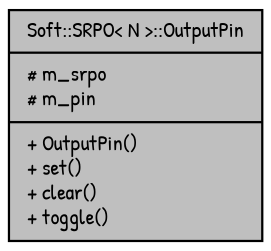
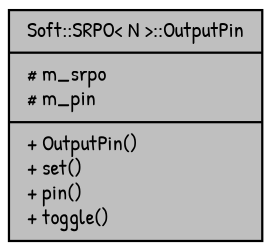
node "Soft::SRPO< N >::OutputPin": text "+ clear()" -> "+ pin()"
